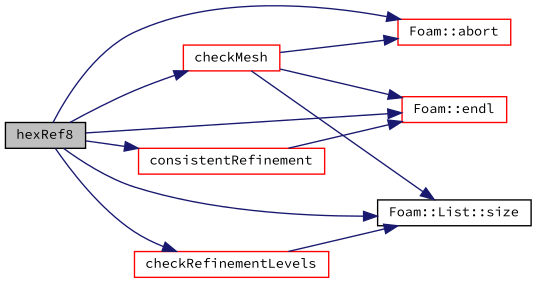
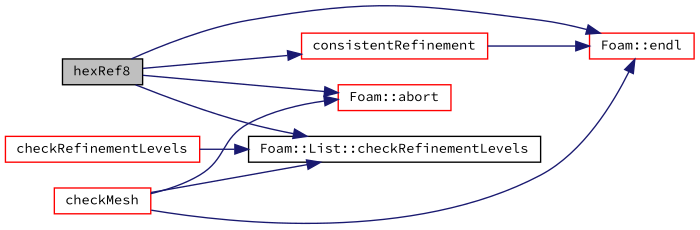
edge "hexRef8" -> "checkMesh": removed
edge "hexRef8" -> "checkRefinementLevels": removed
node "Foam::List::size": label "Foam::List::size" -> "Foam::List::checkRefinementLevels"
